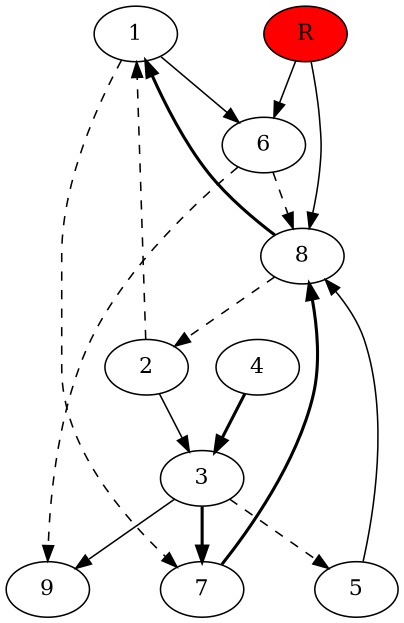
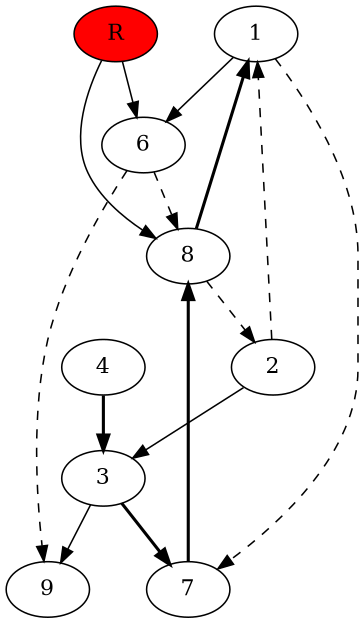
node "5": removed
